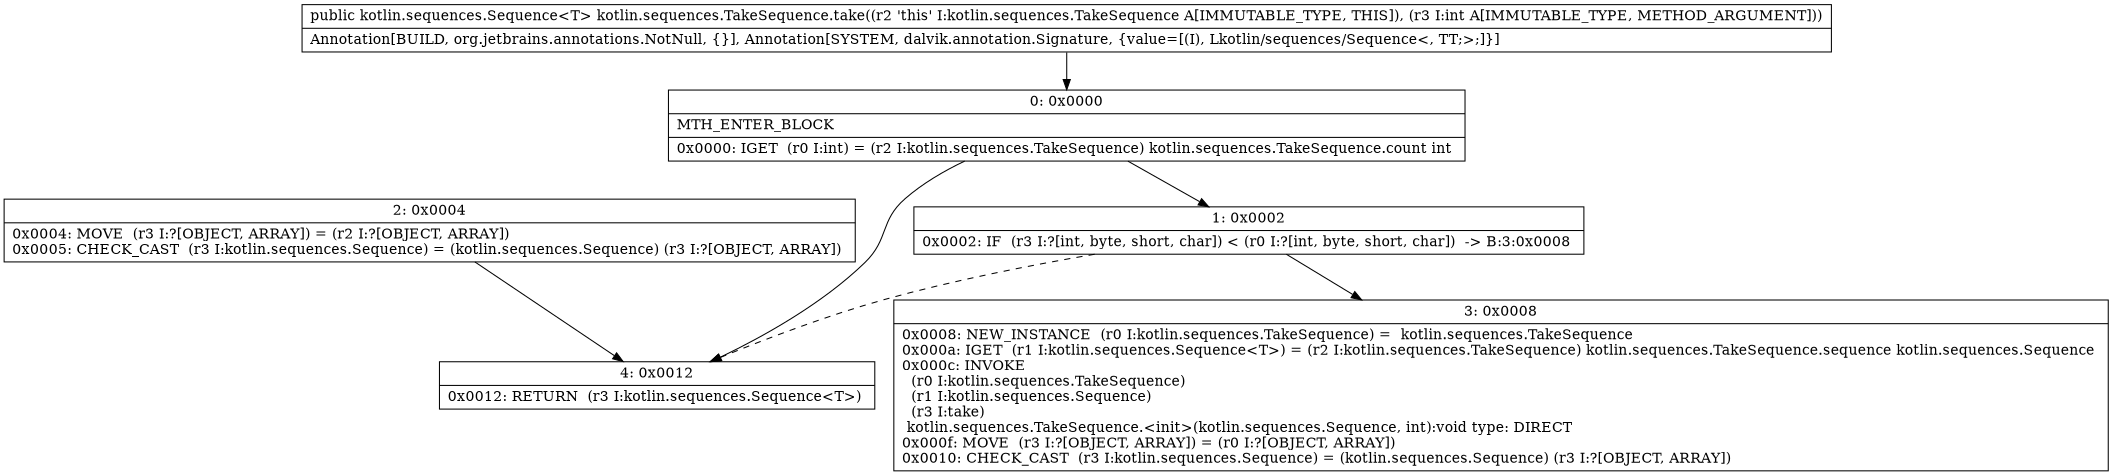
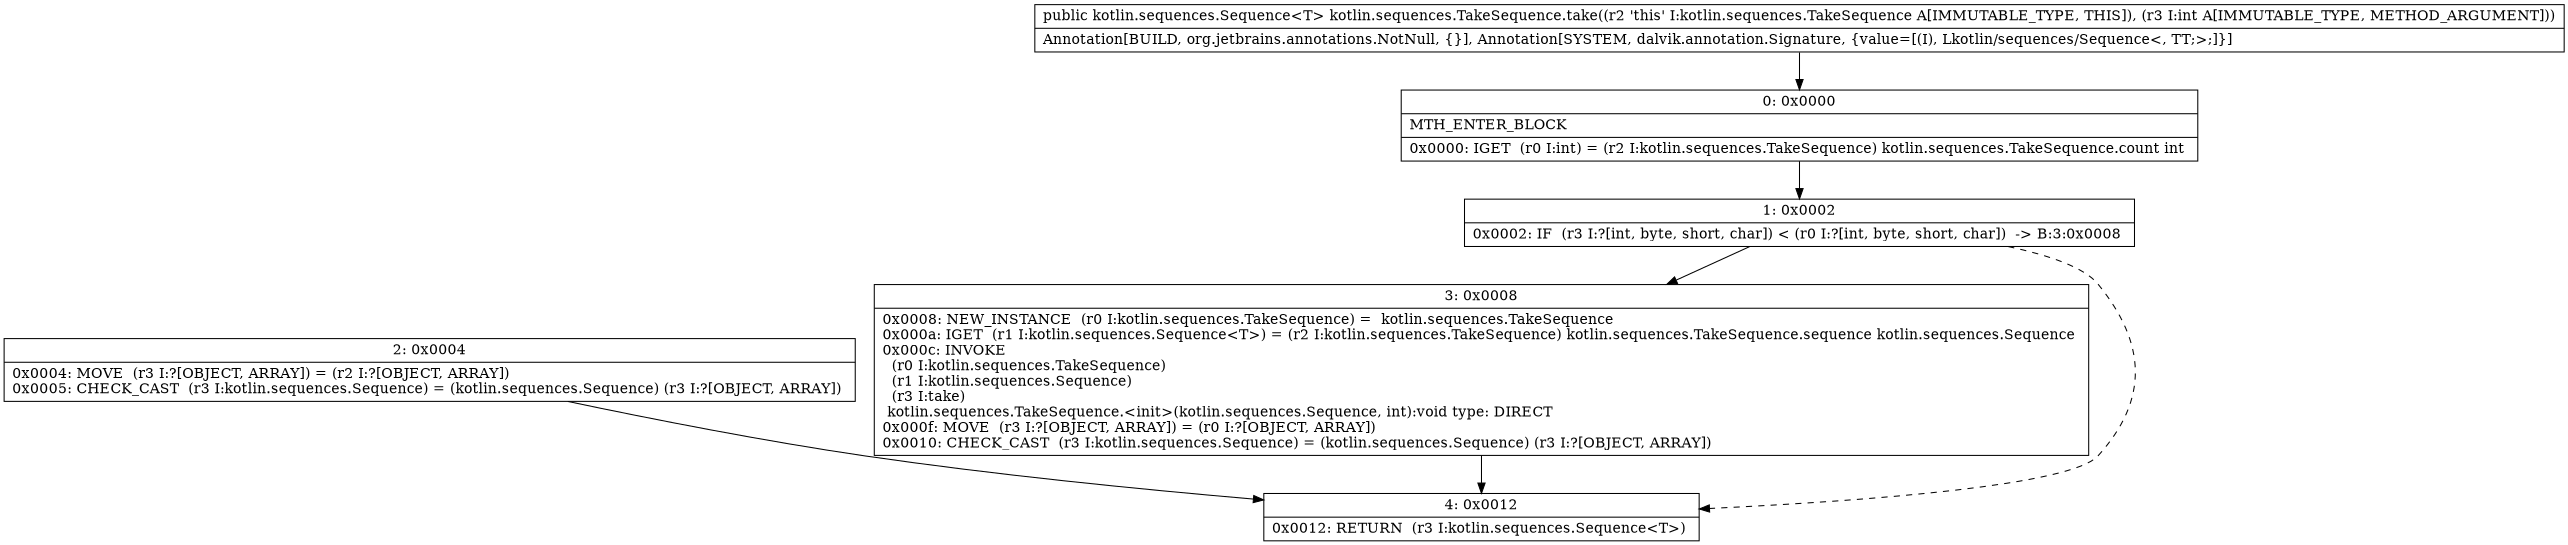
edge "0: 0x0000" -> "4: 0x0012": now "3: 0x0008" -> "4: 0x0012"
